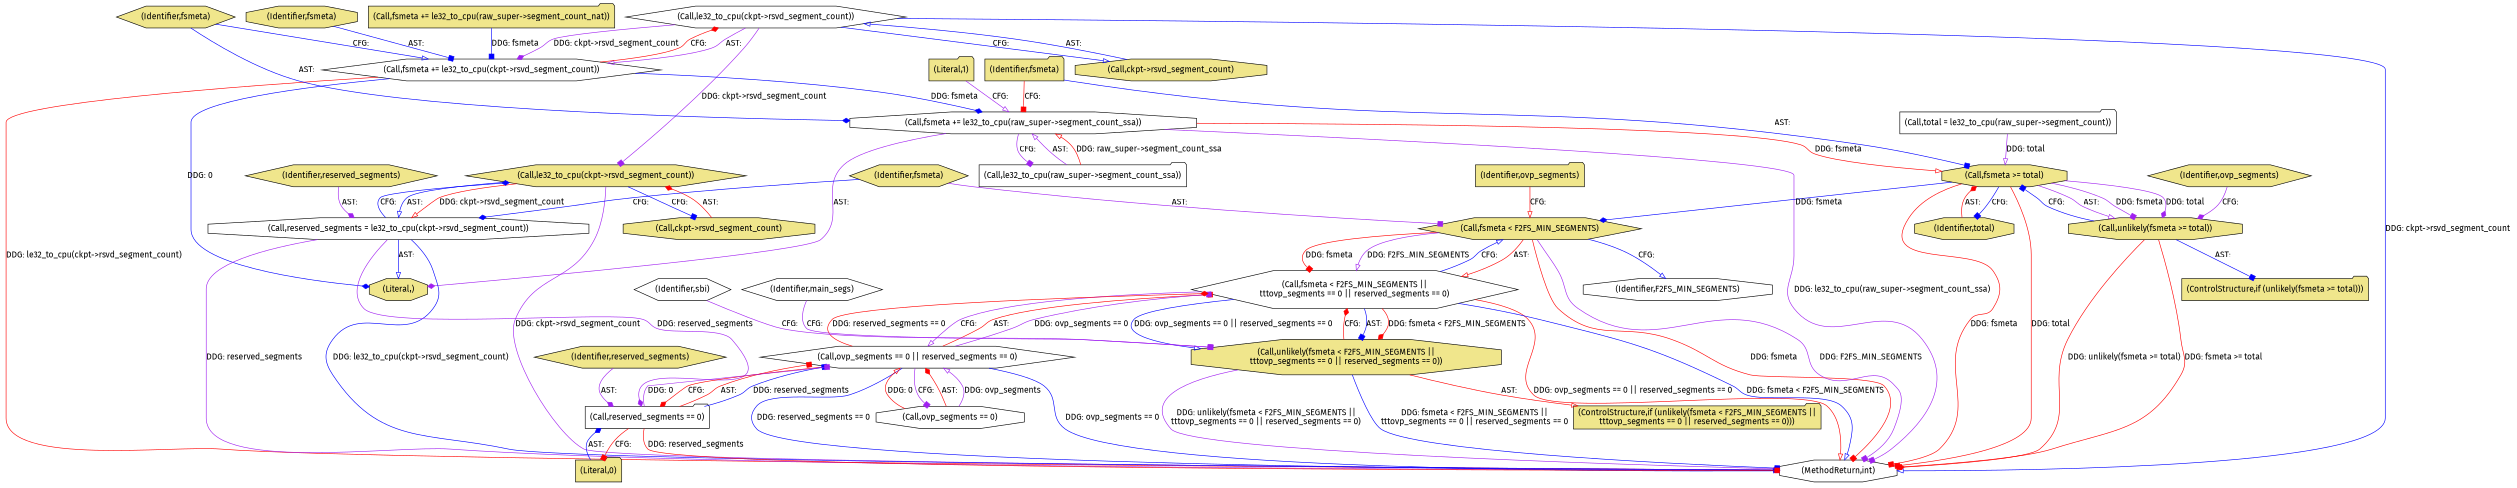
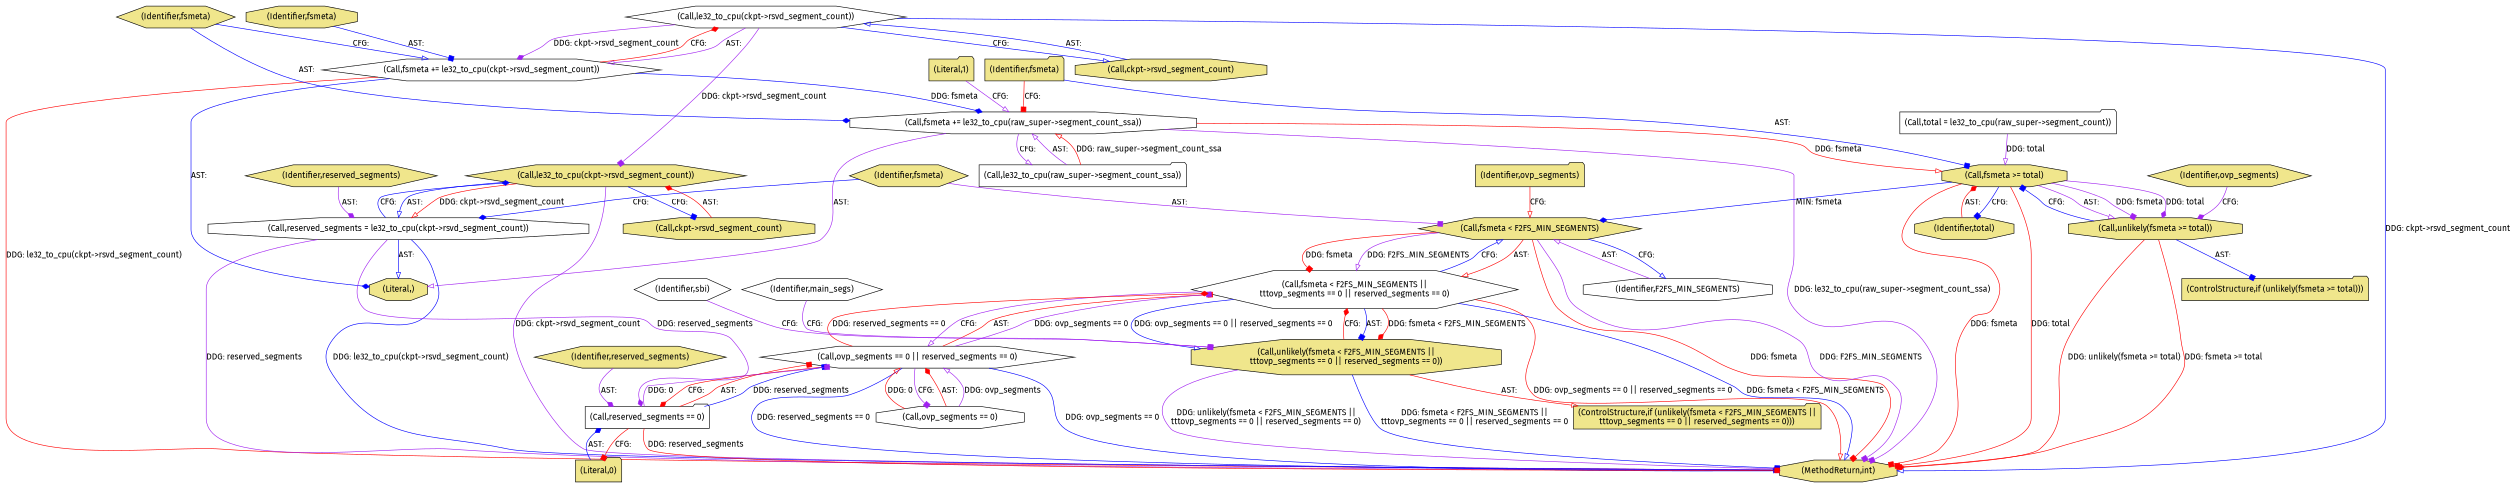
node "(Call,fsmeta += le32_to_cpu(raw_super->segment_count_nat))": removed
edge "(Call,fsmeta += le32_to_cpu(raw_super->segment_count_ssa))" -> "(Call,le32_to_cpu(raw_super->segment_count_ssa))": arrowhead box -> onormal
edge "(Call,fsmeta += le32_to_cpu(ckpt->rsvd_segment_count))" -> "(Literal,)": label "DDG: 0" -> "AST: "
edge "(Call,fsmeta >= total)" -> "(Call,fsmeta < F2FS_MIN_SEGMENTS)": label "DDG: fsmeta" -> "MIN: fsmeta"
edge "(Call,fsmeta += le32_to_cpu(raw_super->segment_count_ssa))" -> "(Literal,)": arrowhead diamond -> onormal
edge "(Identifier,F2FS_MIN_SEGMENTS)" -> "(Call,fsmeta < F2FS_MIN_SEGMENTS)": added, label "AST:"
node "(MethodReturn,int)": fillcolor white -> khaki
